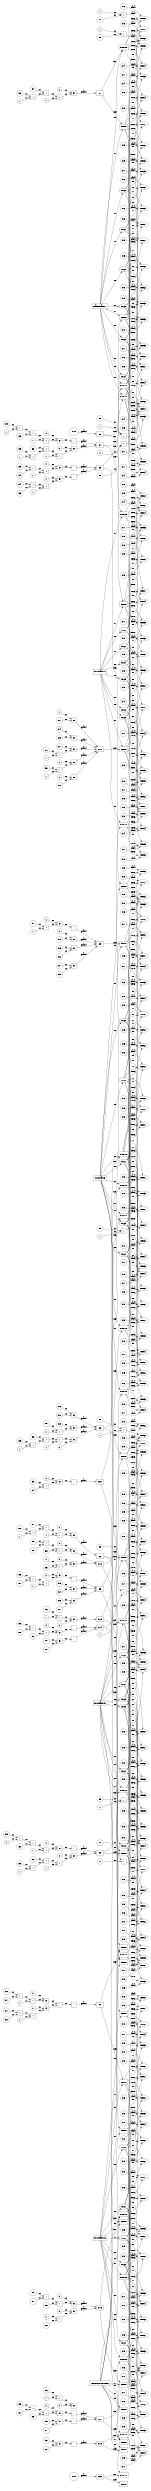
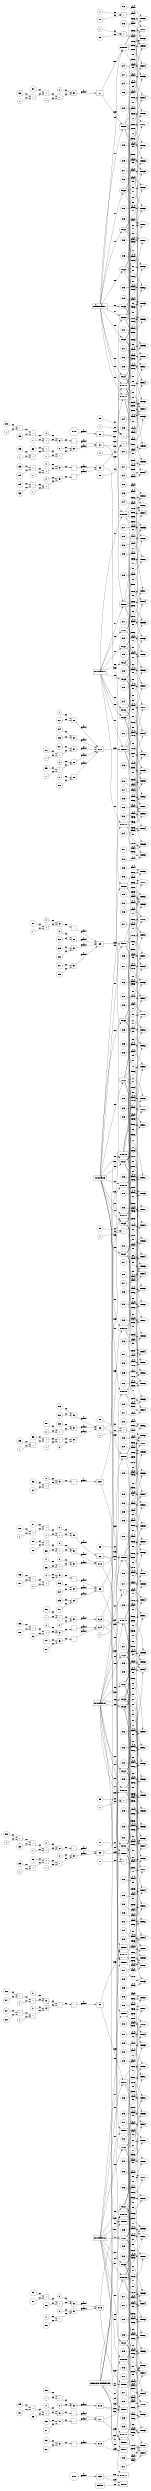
node "CHC_COMP_ARG": label "CHC_COMP_ARG" -> "CHC_COMP_FALSE"
node "C16": added
node "FALSE": added
